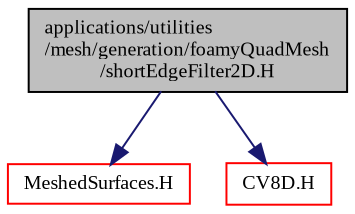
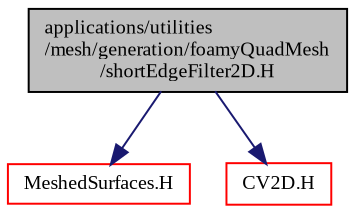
node "CV8D.H": label "CV8D.H" -> "CV2D.H"
